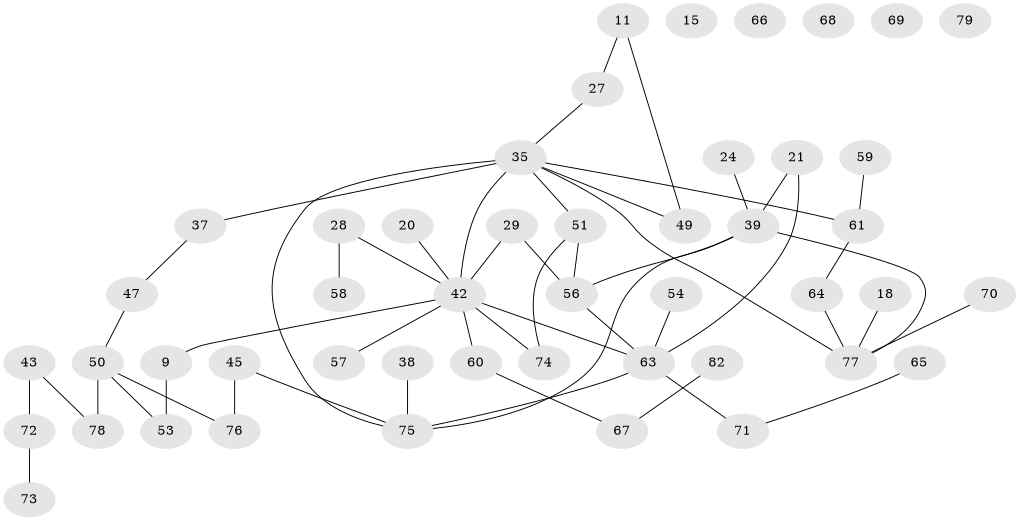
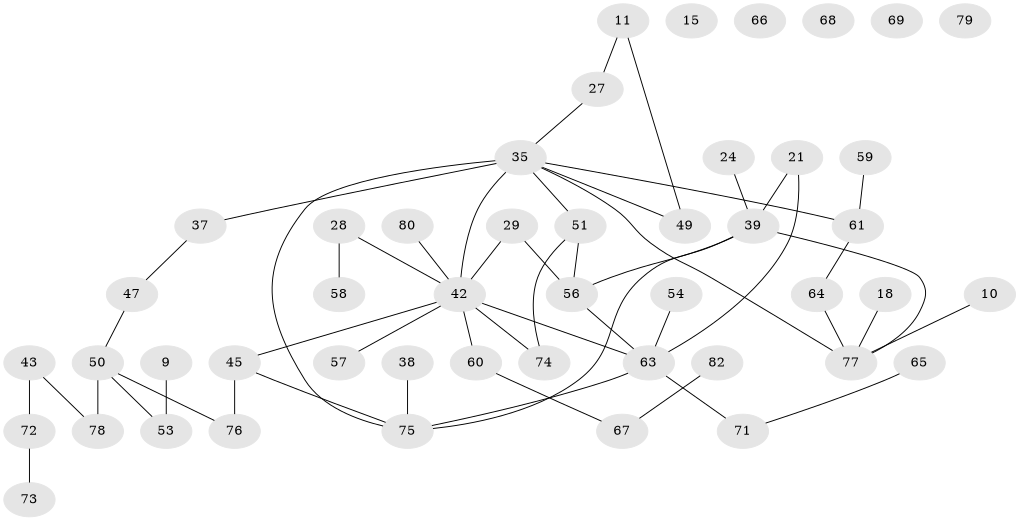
node "20": label "20" -> "80"
node "70": label "70" -> "10"
edge "42" -- "9": now "42" -- "45"
